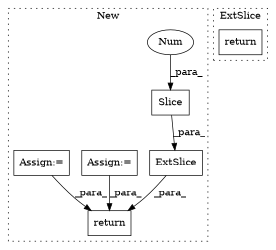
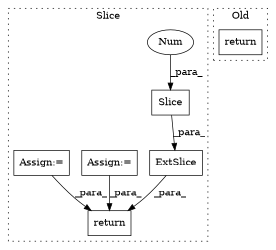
cluster "New": label "New" -> "Slice"
cluster "ExtSlice": label "ExtSlice" -> "Old"
